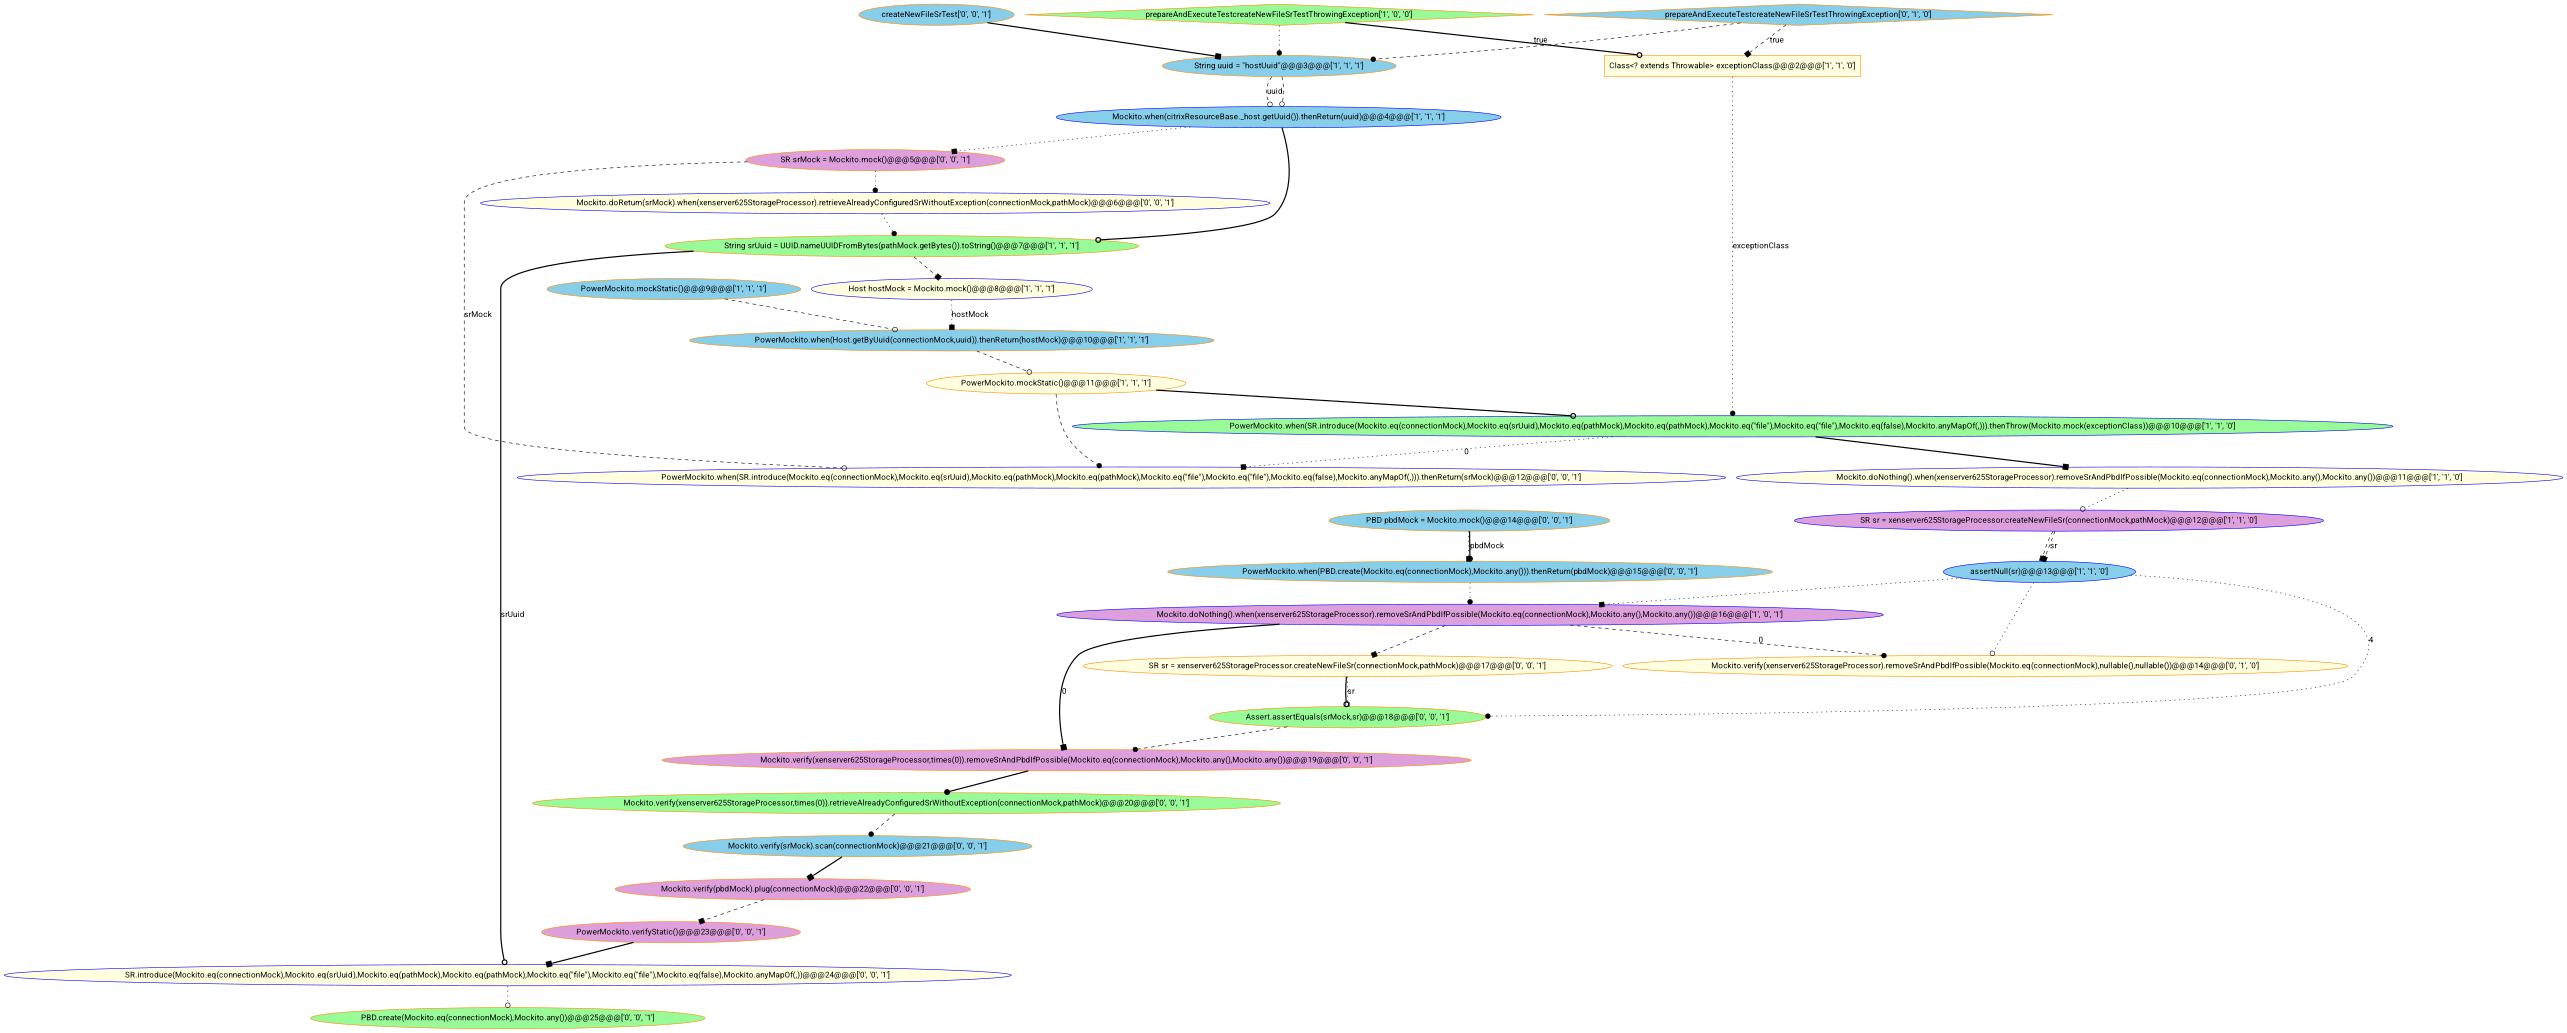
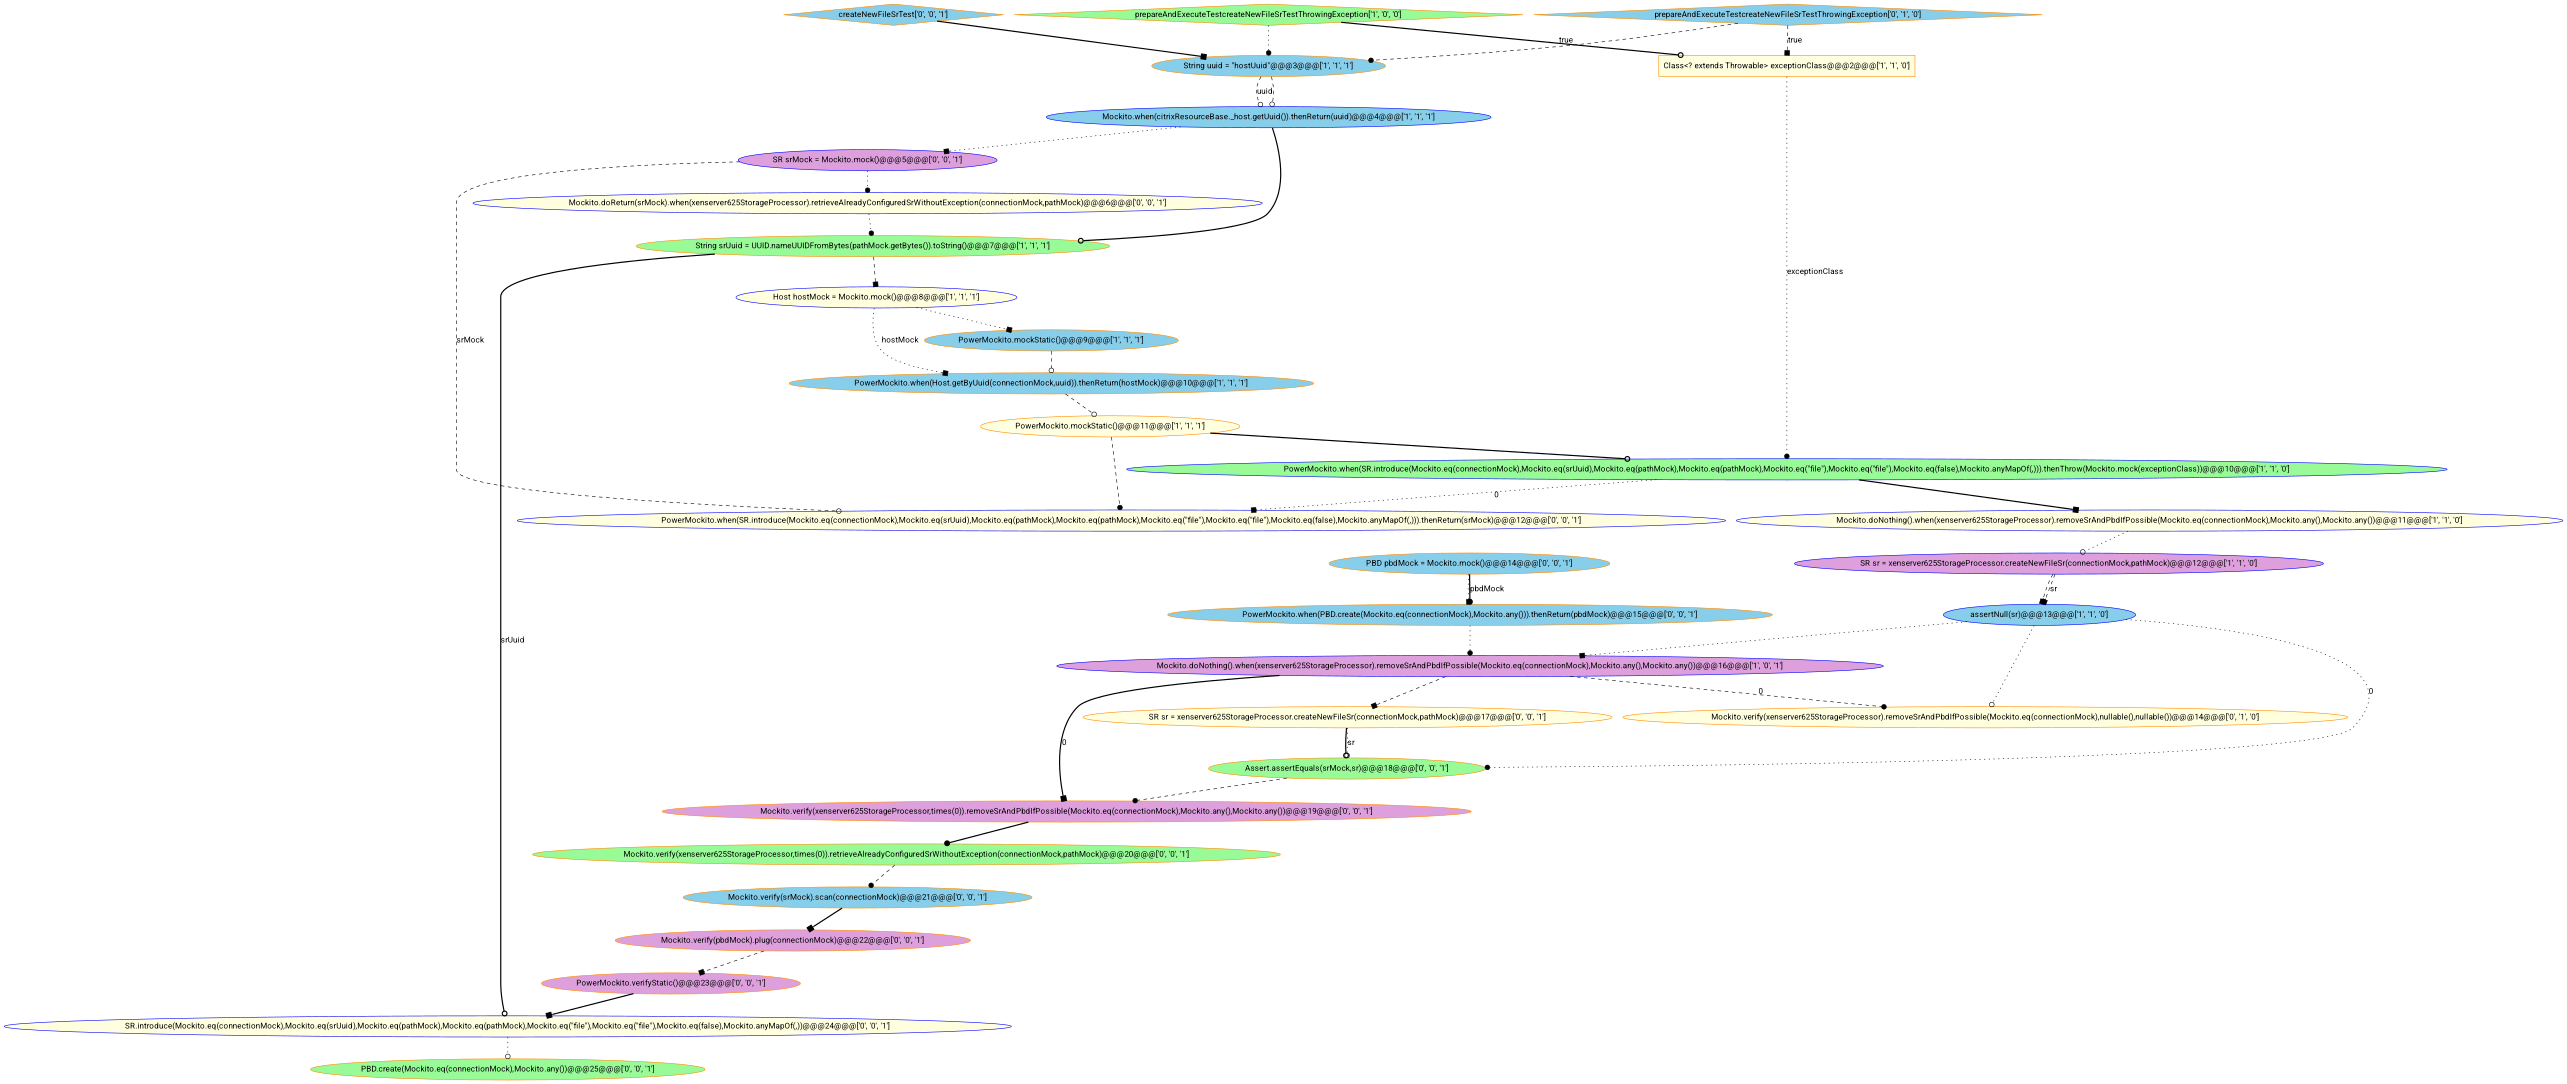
node "createNewFileSrTest['0', '0', '1']": shape ellipse -> diamond
node "SR srMock = Mockito.mock()@@@5@@@['0', '0', '1']": color darkorange -> blue
edge "Host hostMock = Mockito.mock()@@@8@@@['1', '1', '1']" -> "PowerMockito.mockStatic()@@@9@@@['1', '1', '1']": added
edge "assertNull(sr)@@@13@@@['1', '1', '0']" -> "Assert.assertEquals(srMock,sr)@@@18@@@['0', '0', '1']": label "4" -> "0"
